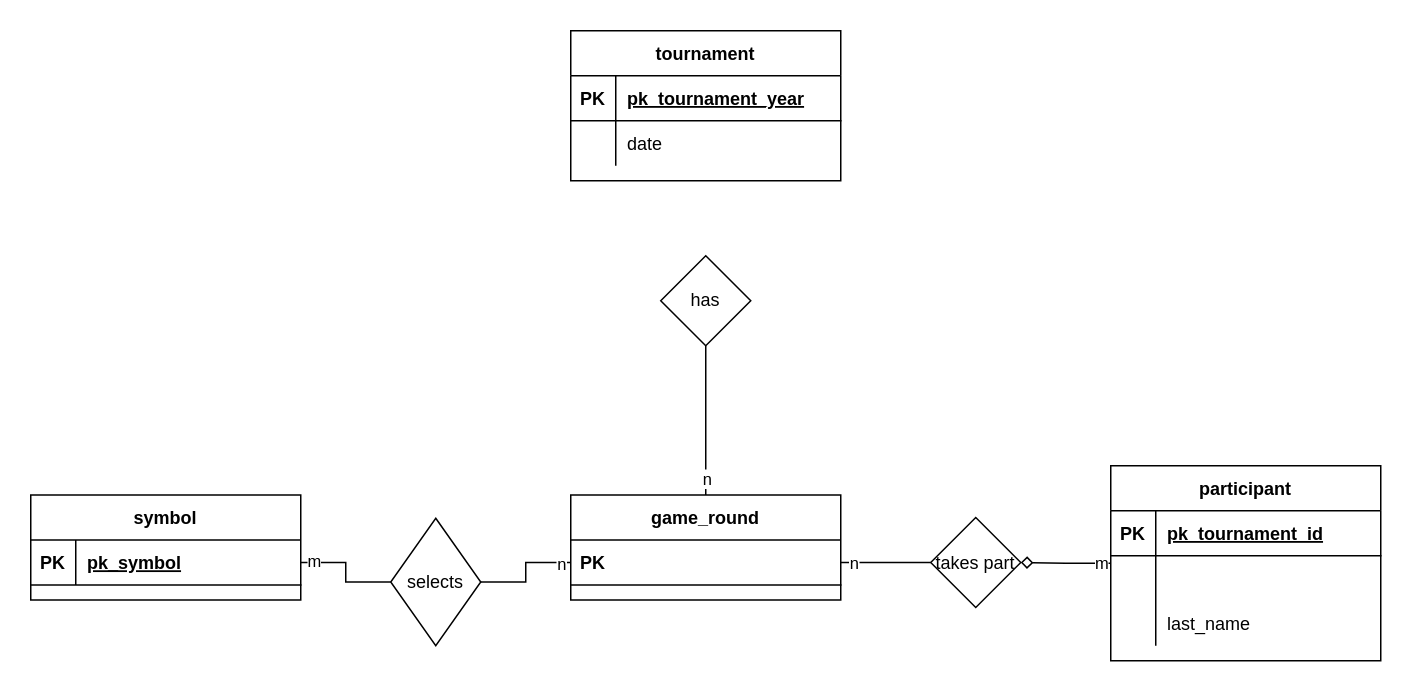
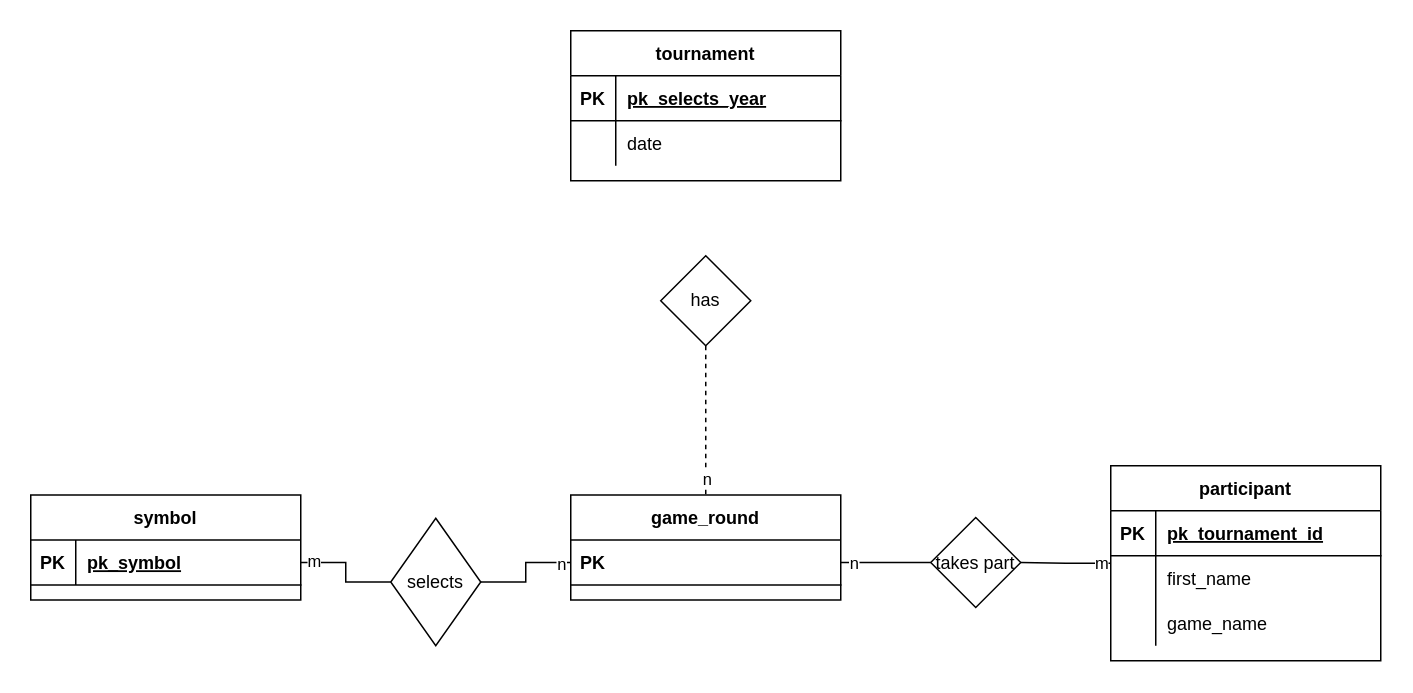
node "pk_tournament_year": label "pk_tournament_year" -> "pk_selects_year"
edge "has" -- "game_round": style solid -> dashed
edge "participant" -> "takes part": arrowhead diamond -> none
node "first_name": added
node "last_name": label "last_name" -> "game_name"
